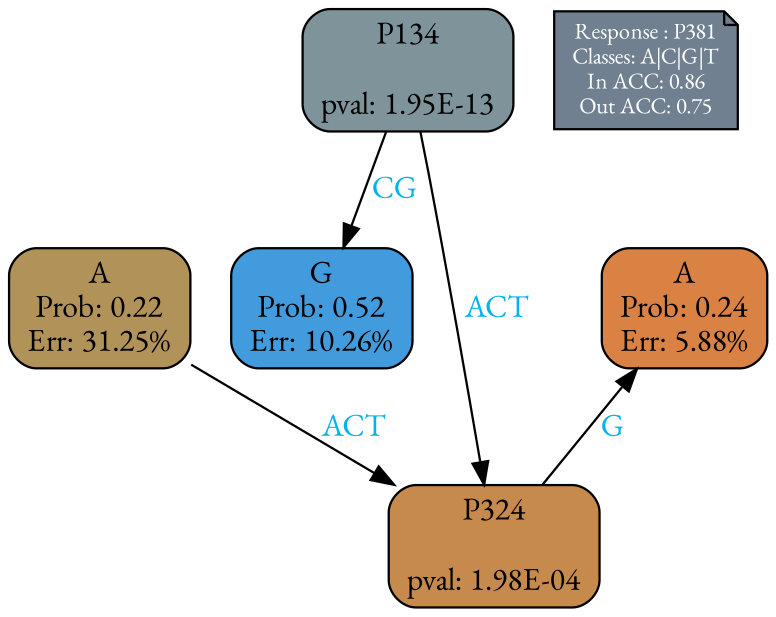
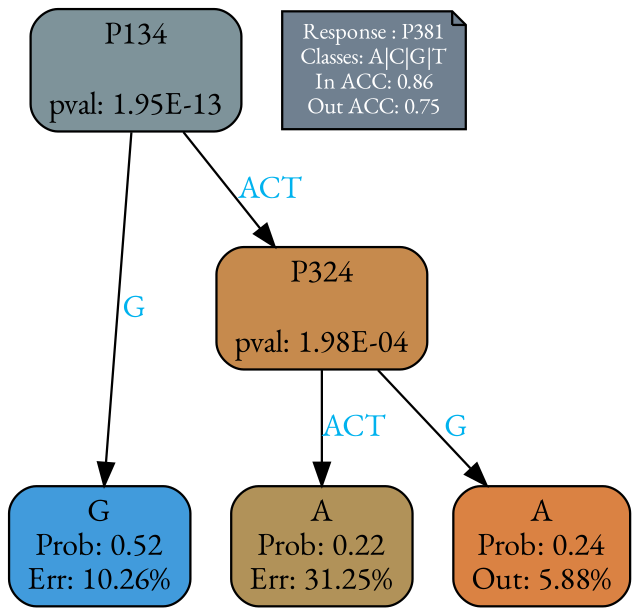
edge "P134 pval: 1.95E-13" -> "G Prob: 0.52 Err: 10.26%": label "CG" -> "G"
node "A Prob: 0.24 Err: 5.88%": label "A Prob: 0.24 Err: 5.88%" -> "A Prob: 0.24 Out: 5.88%"
edge "A Prob: 0.22 Err: 31.25%" -> "P324 pval: 1.98E-04": reversed
